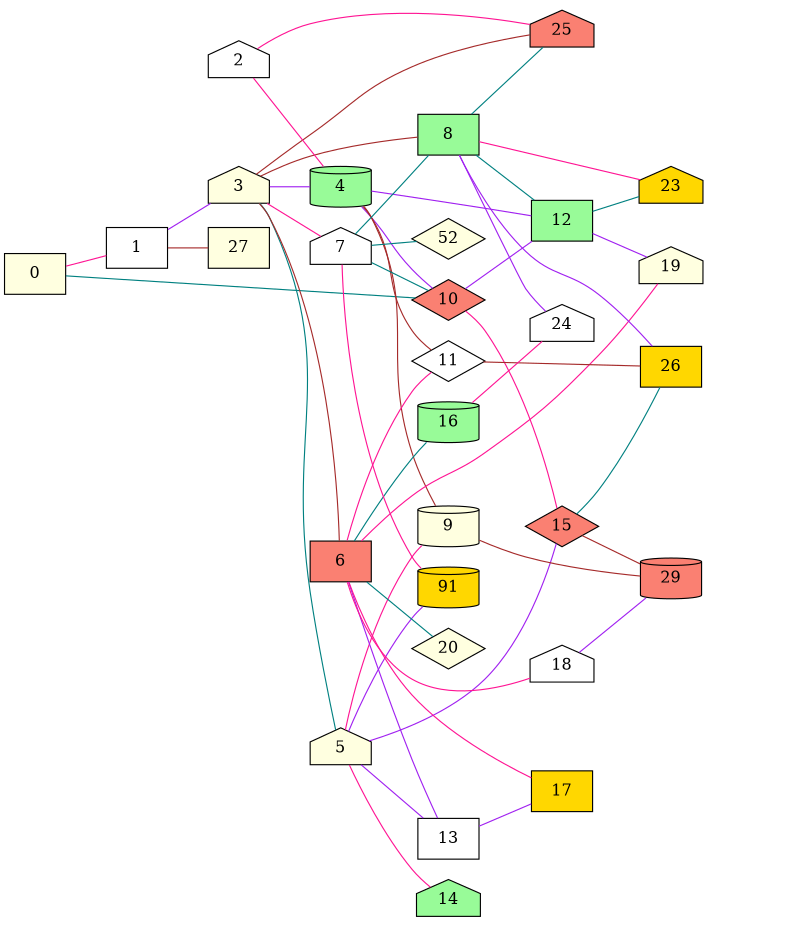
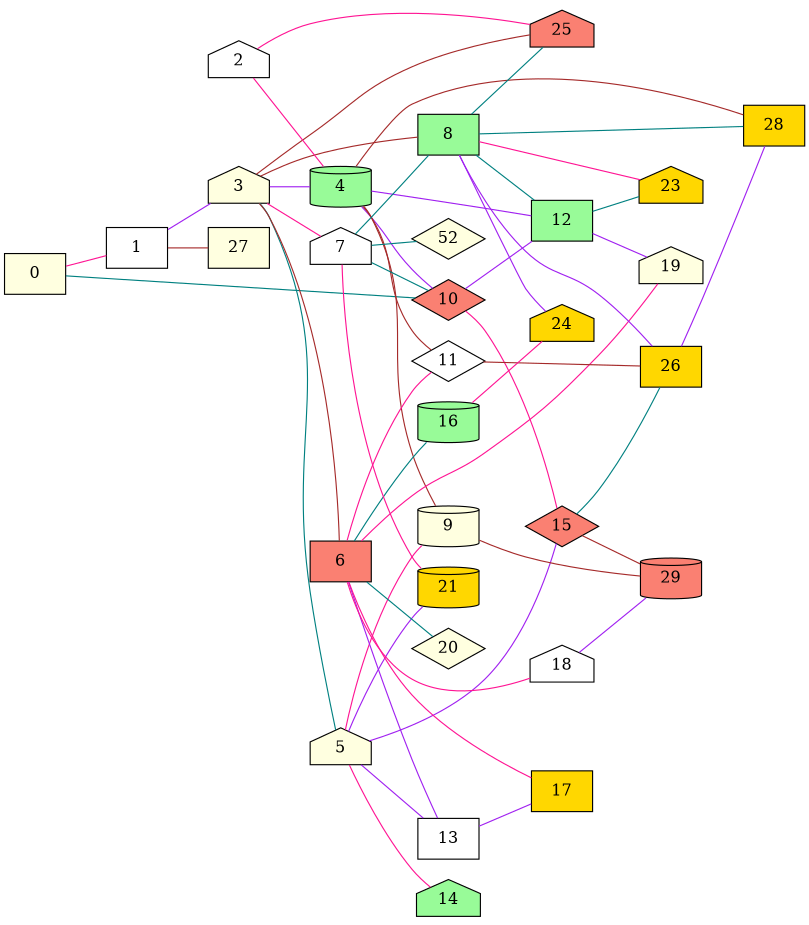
node "28": added
node "24": fillcolor white -> gold
node "91": label "91" -> "21"
